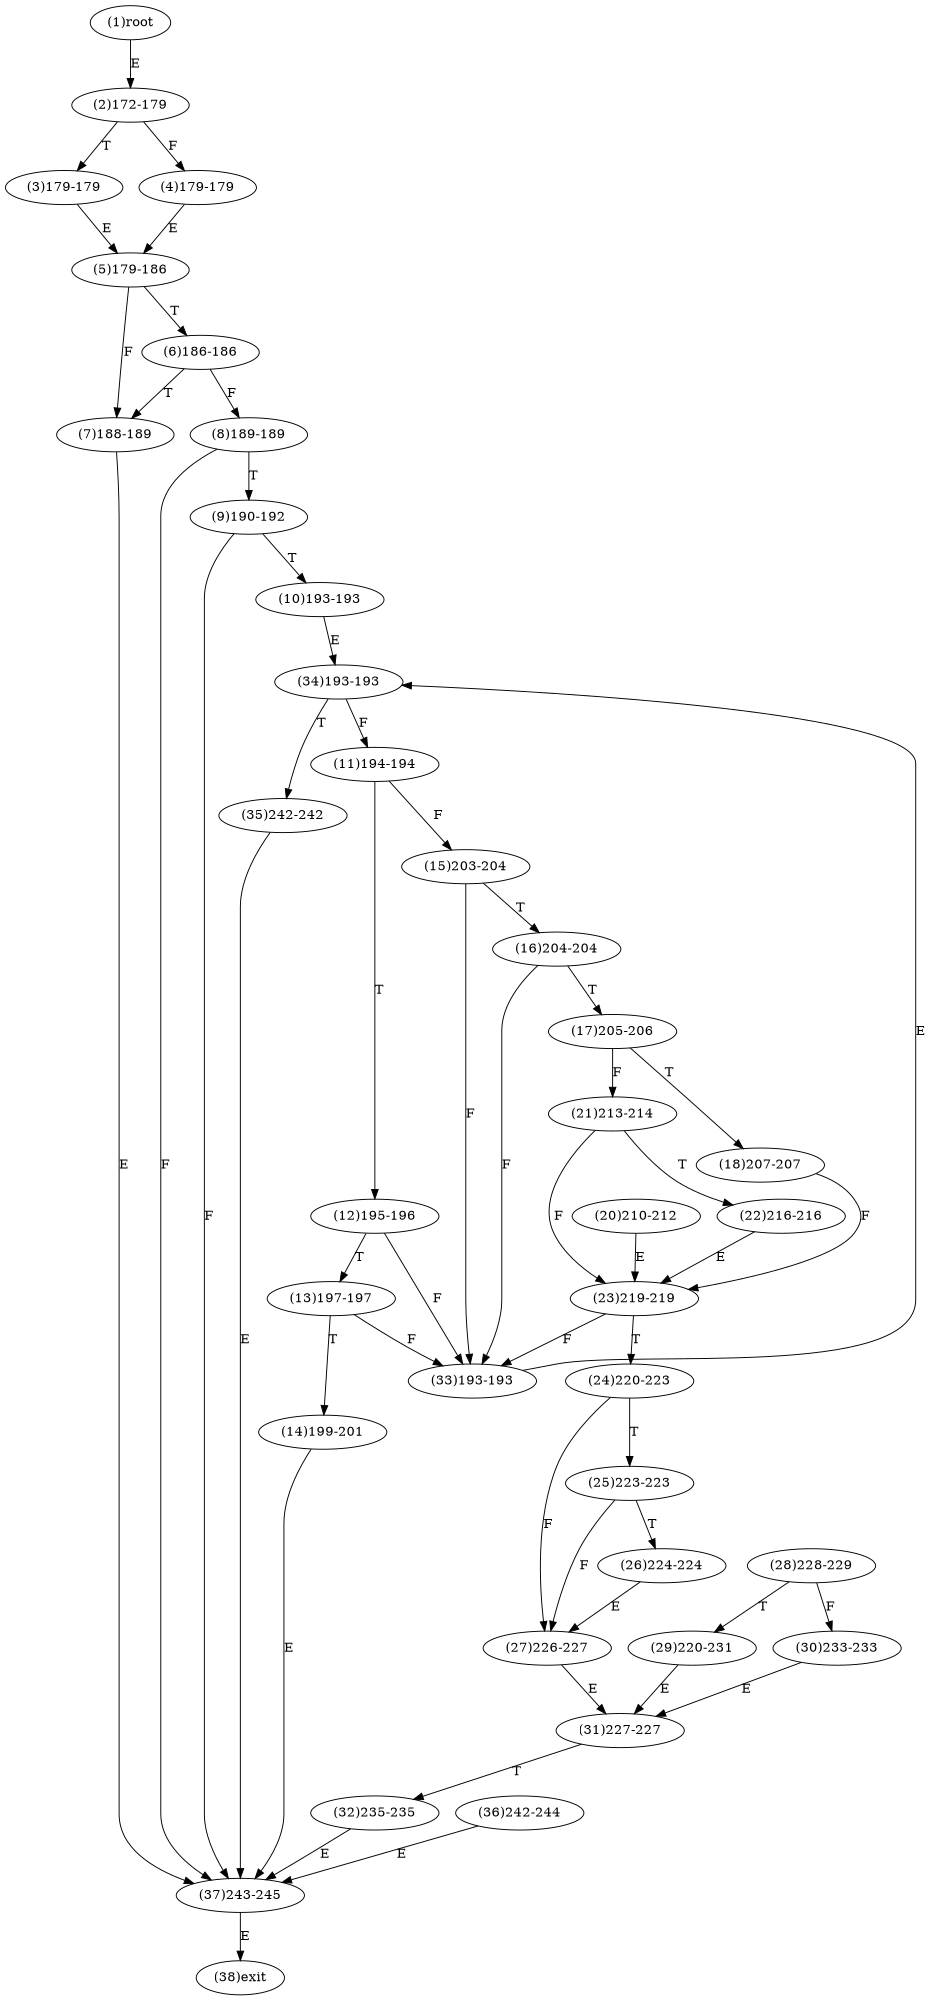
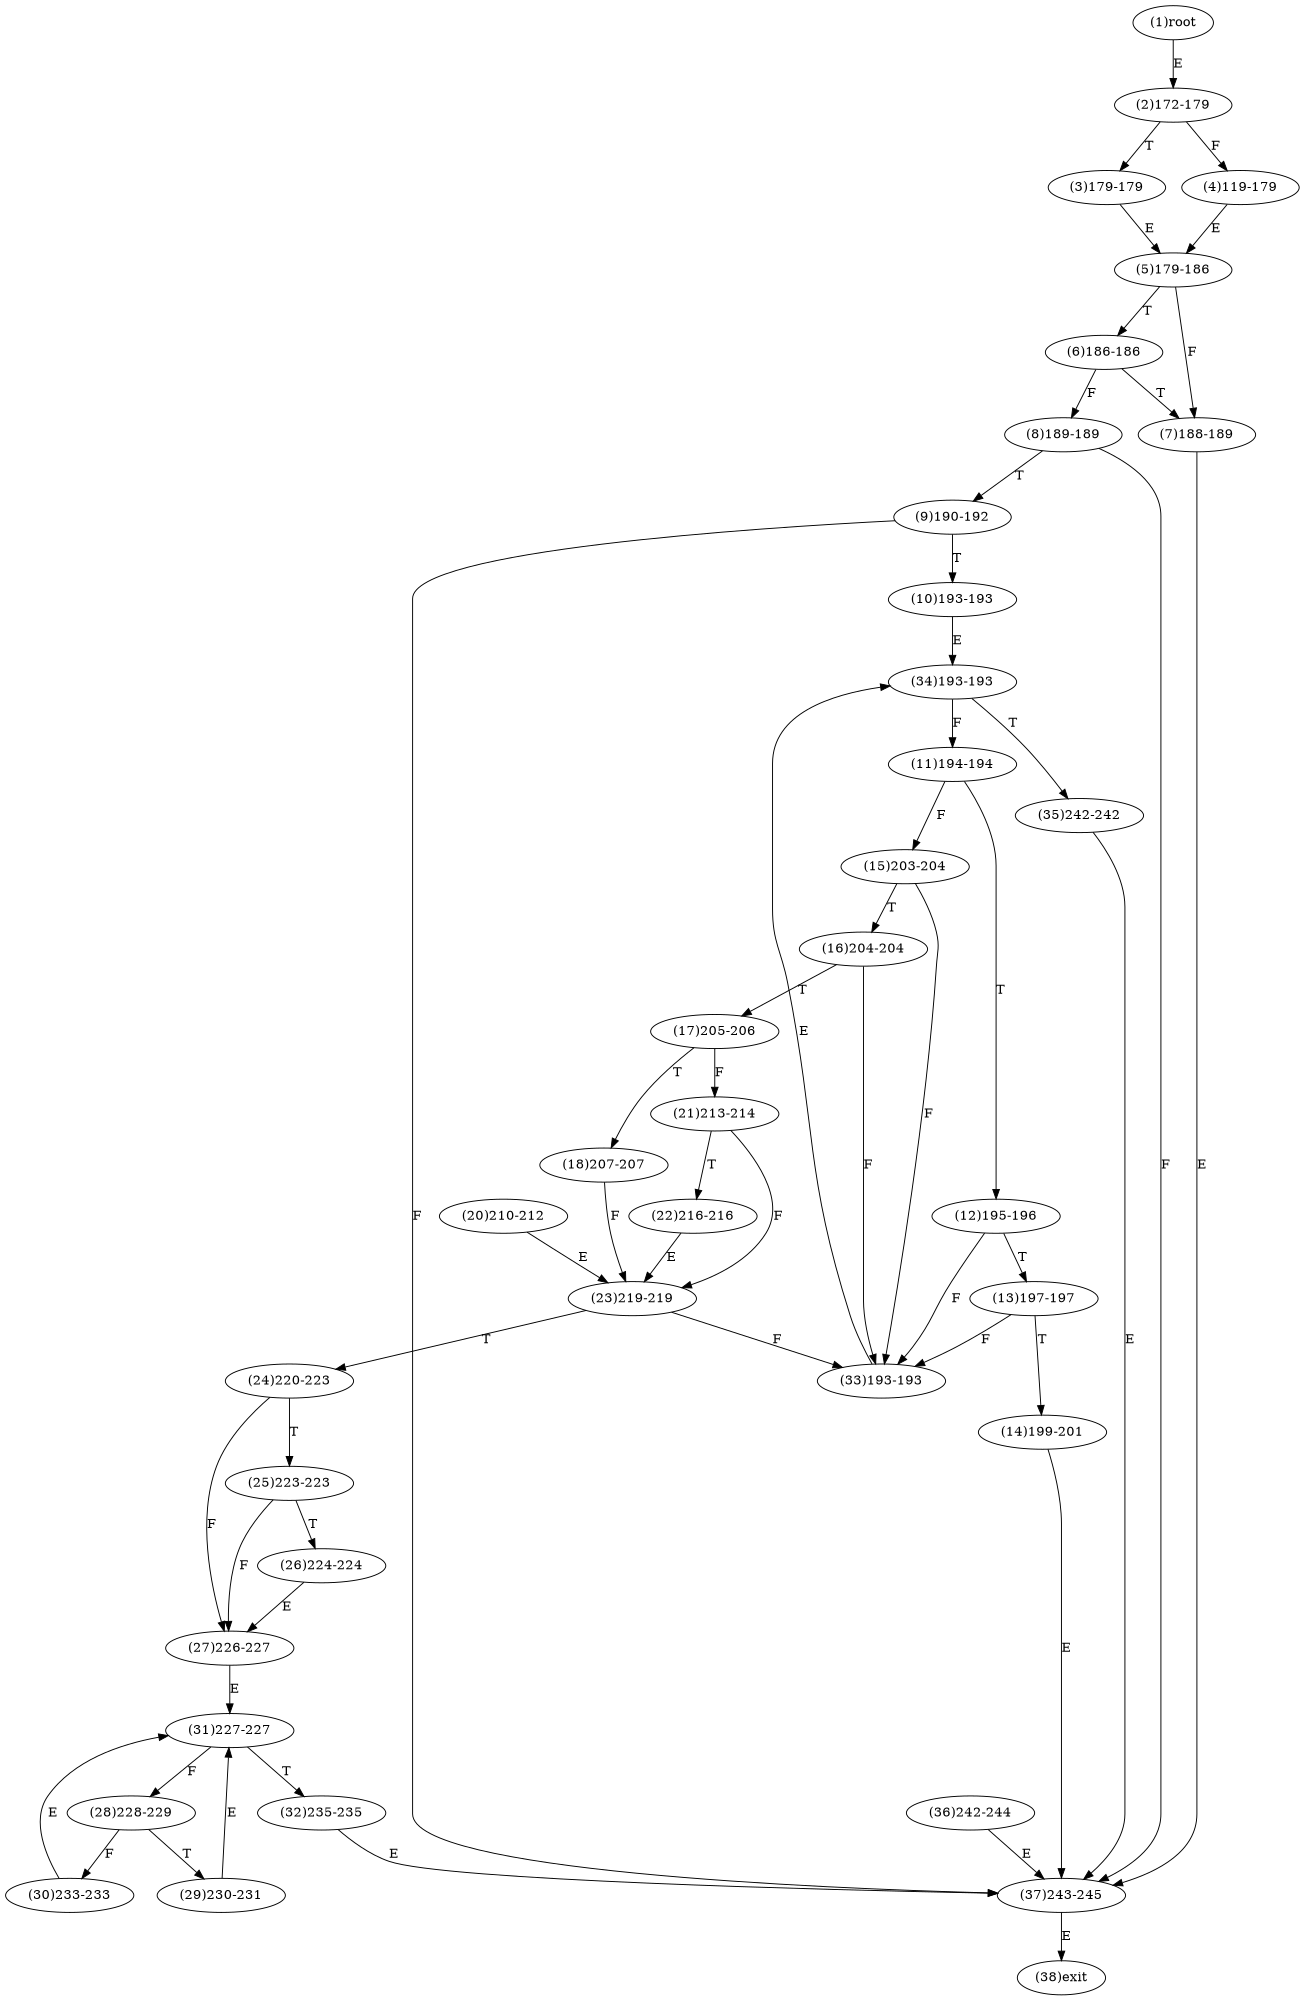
node "(4)179-179": label "(4)179-179" -> "(4)119-179"
node "(29)220-231": label "(29)220-231" -> "(29)230-231"
edge "(31)227-227" -> "(28)228-229": added, label "F"
